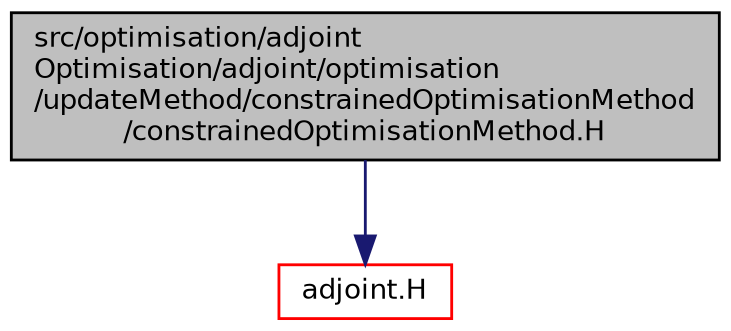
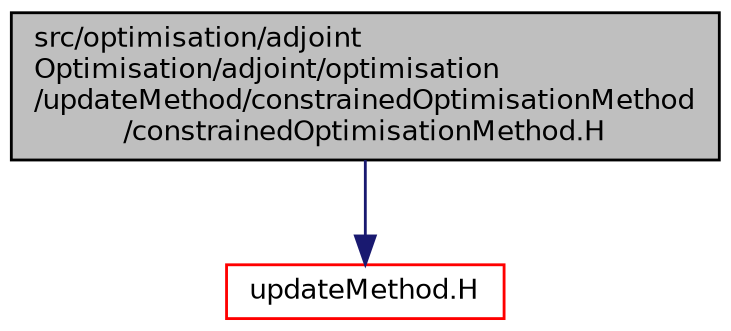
node "adjoint.H": label "adjoint.H" -> "updateMethod.H"
